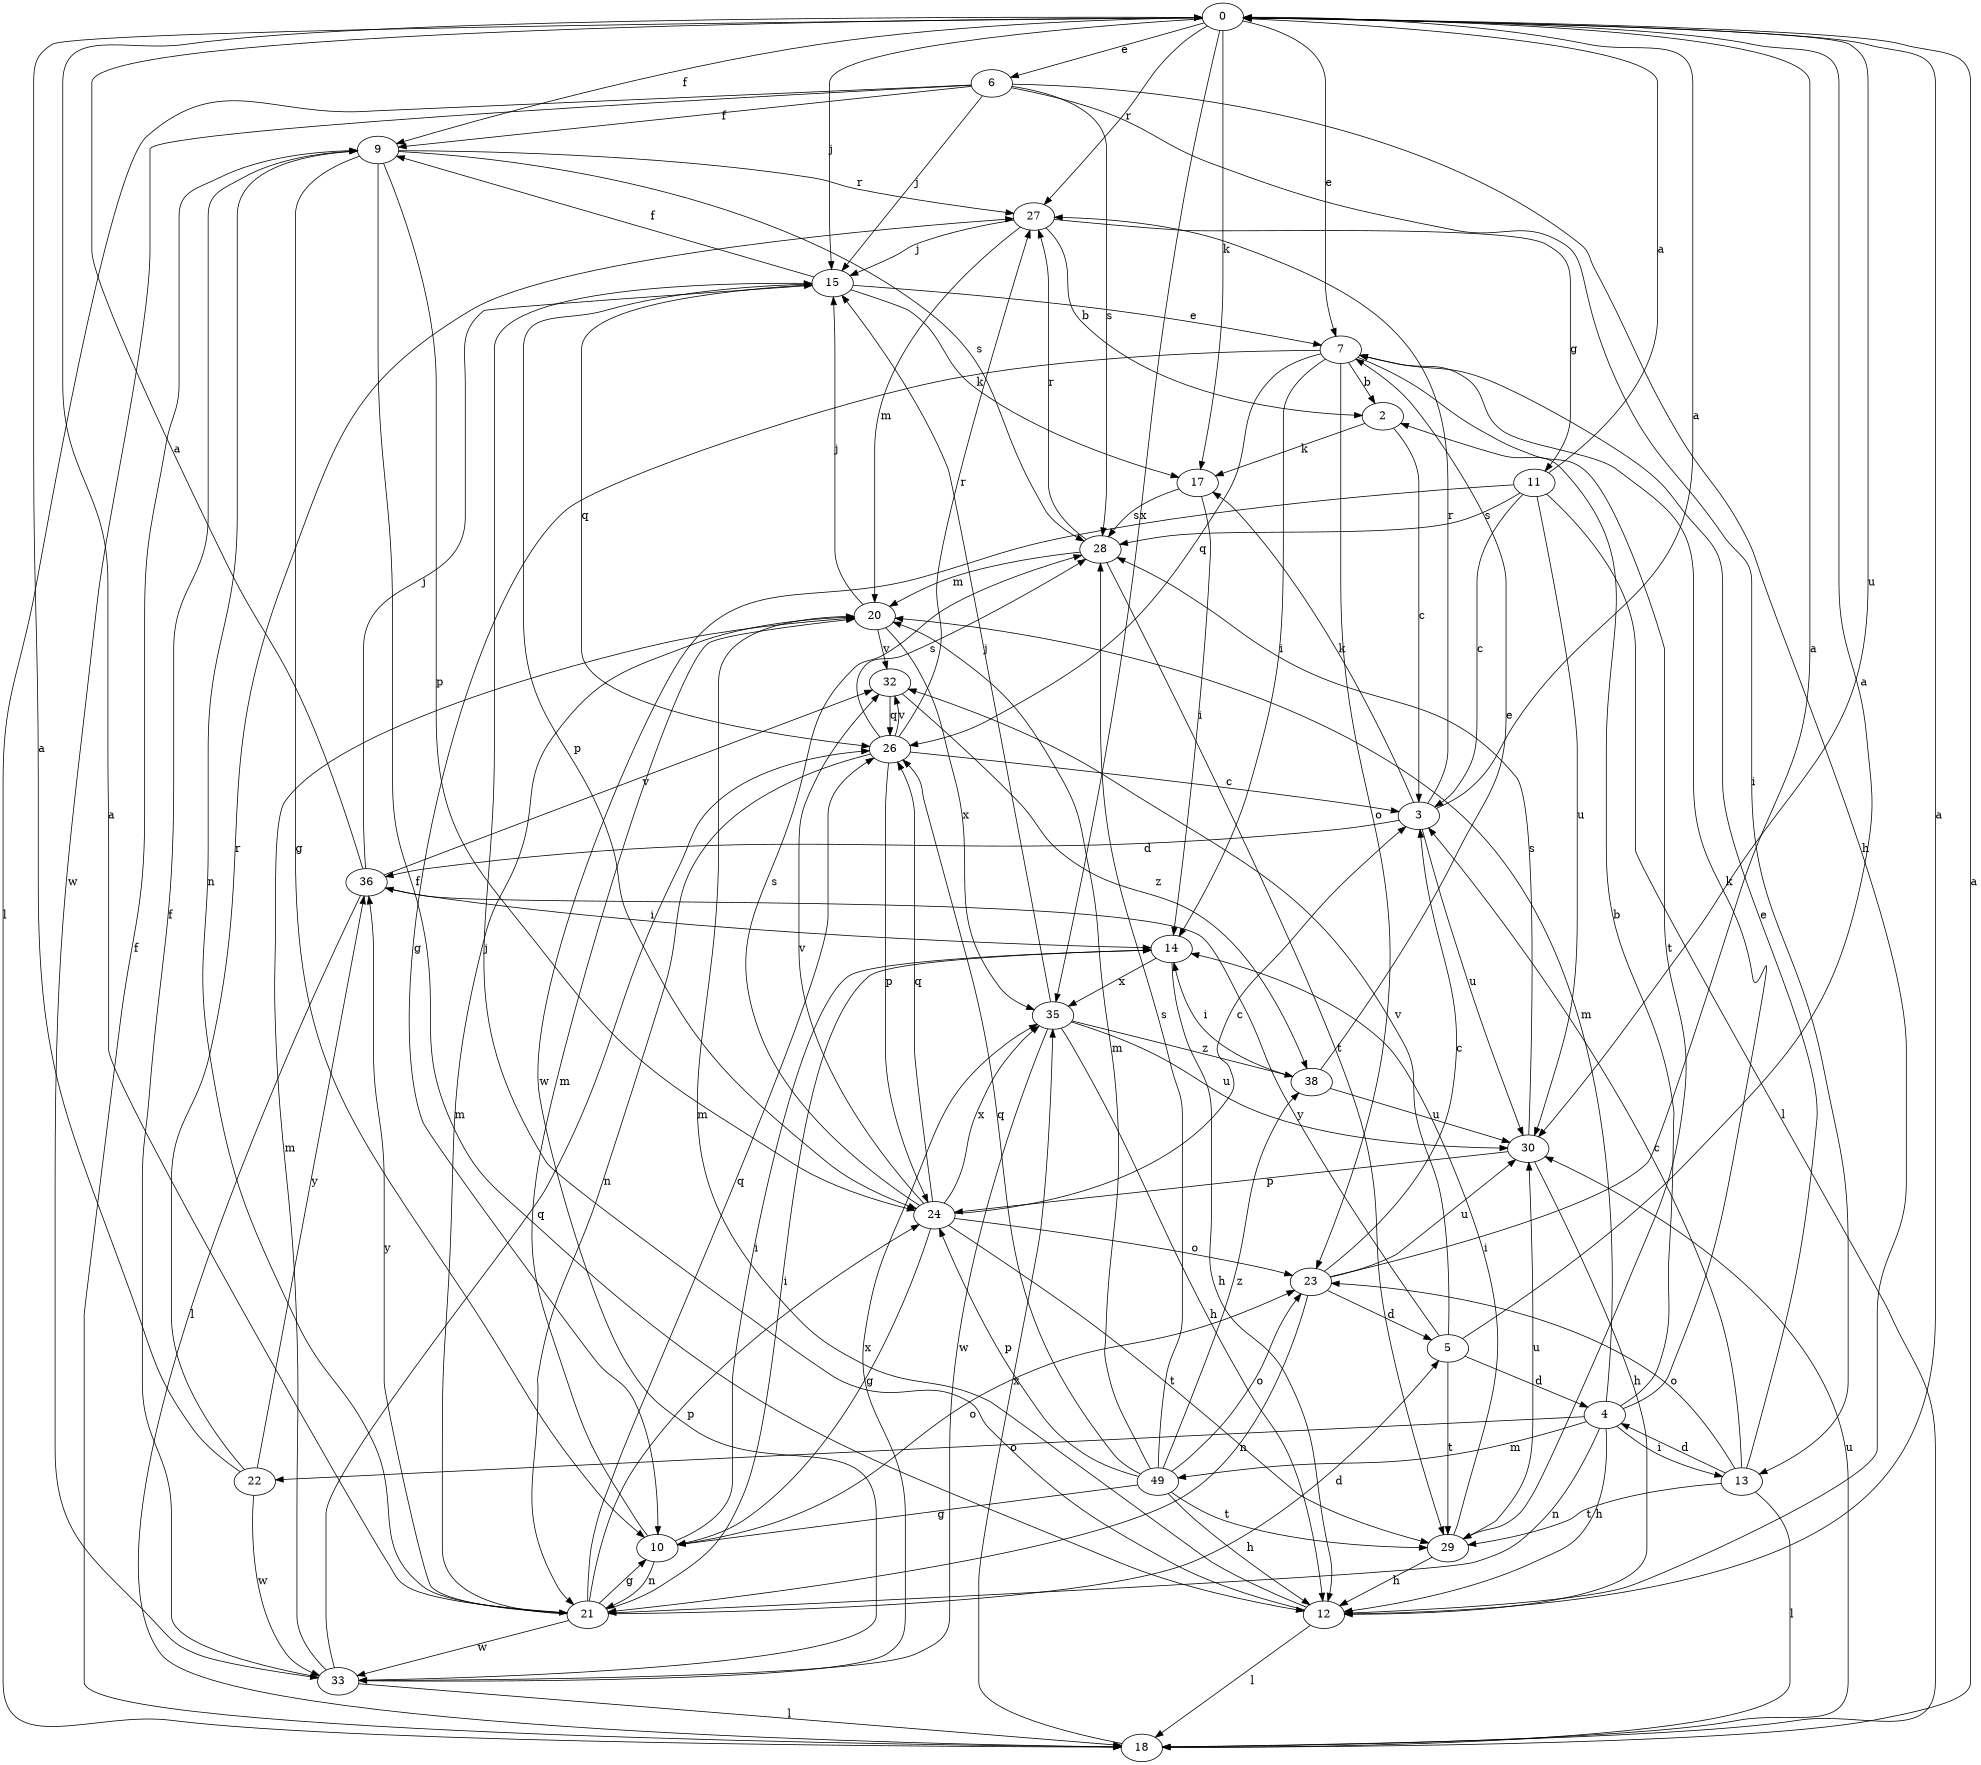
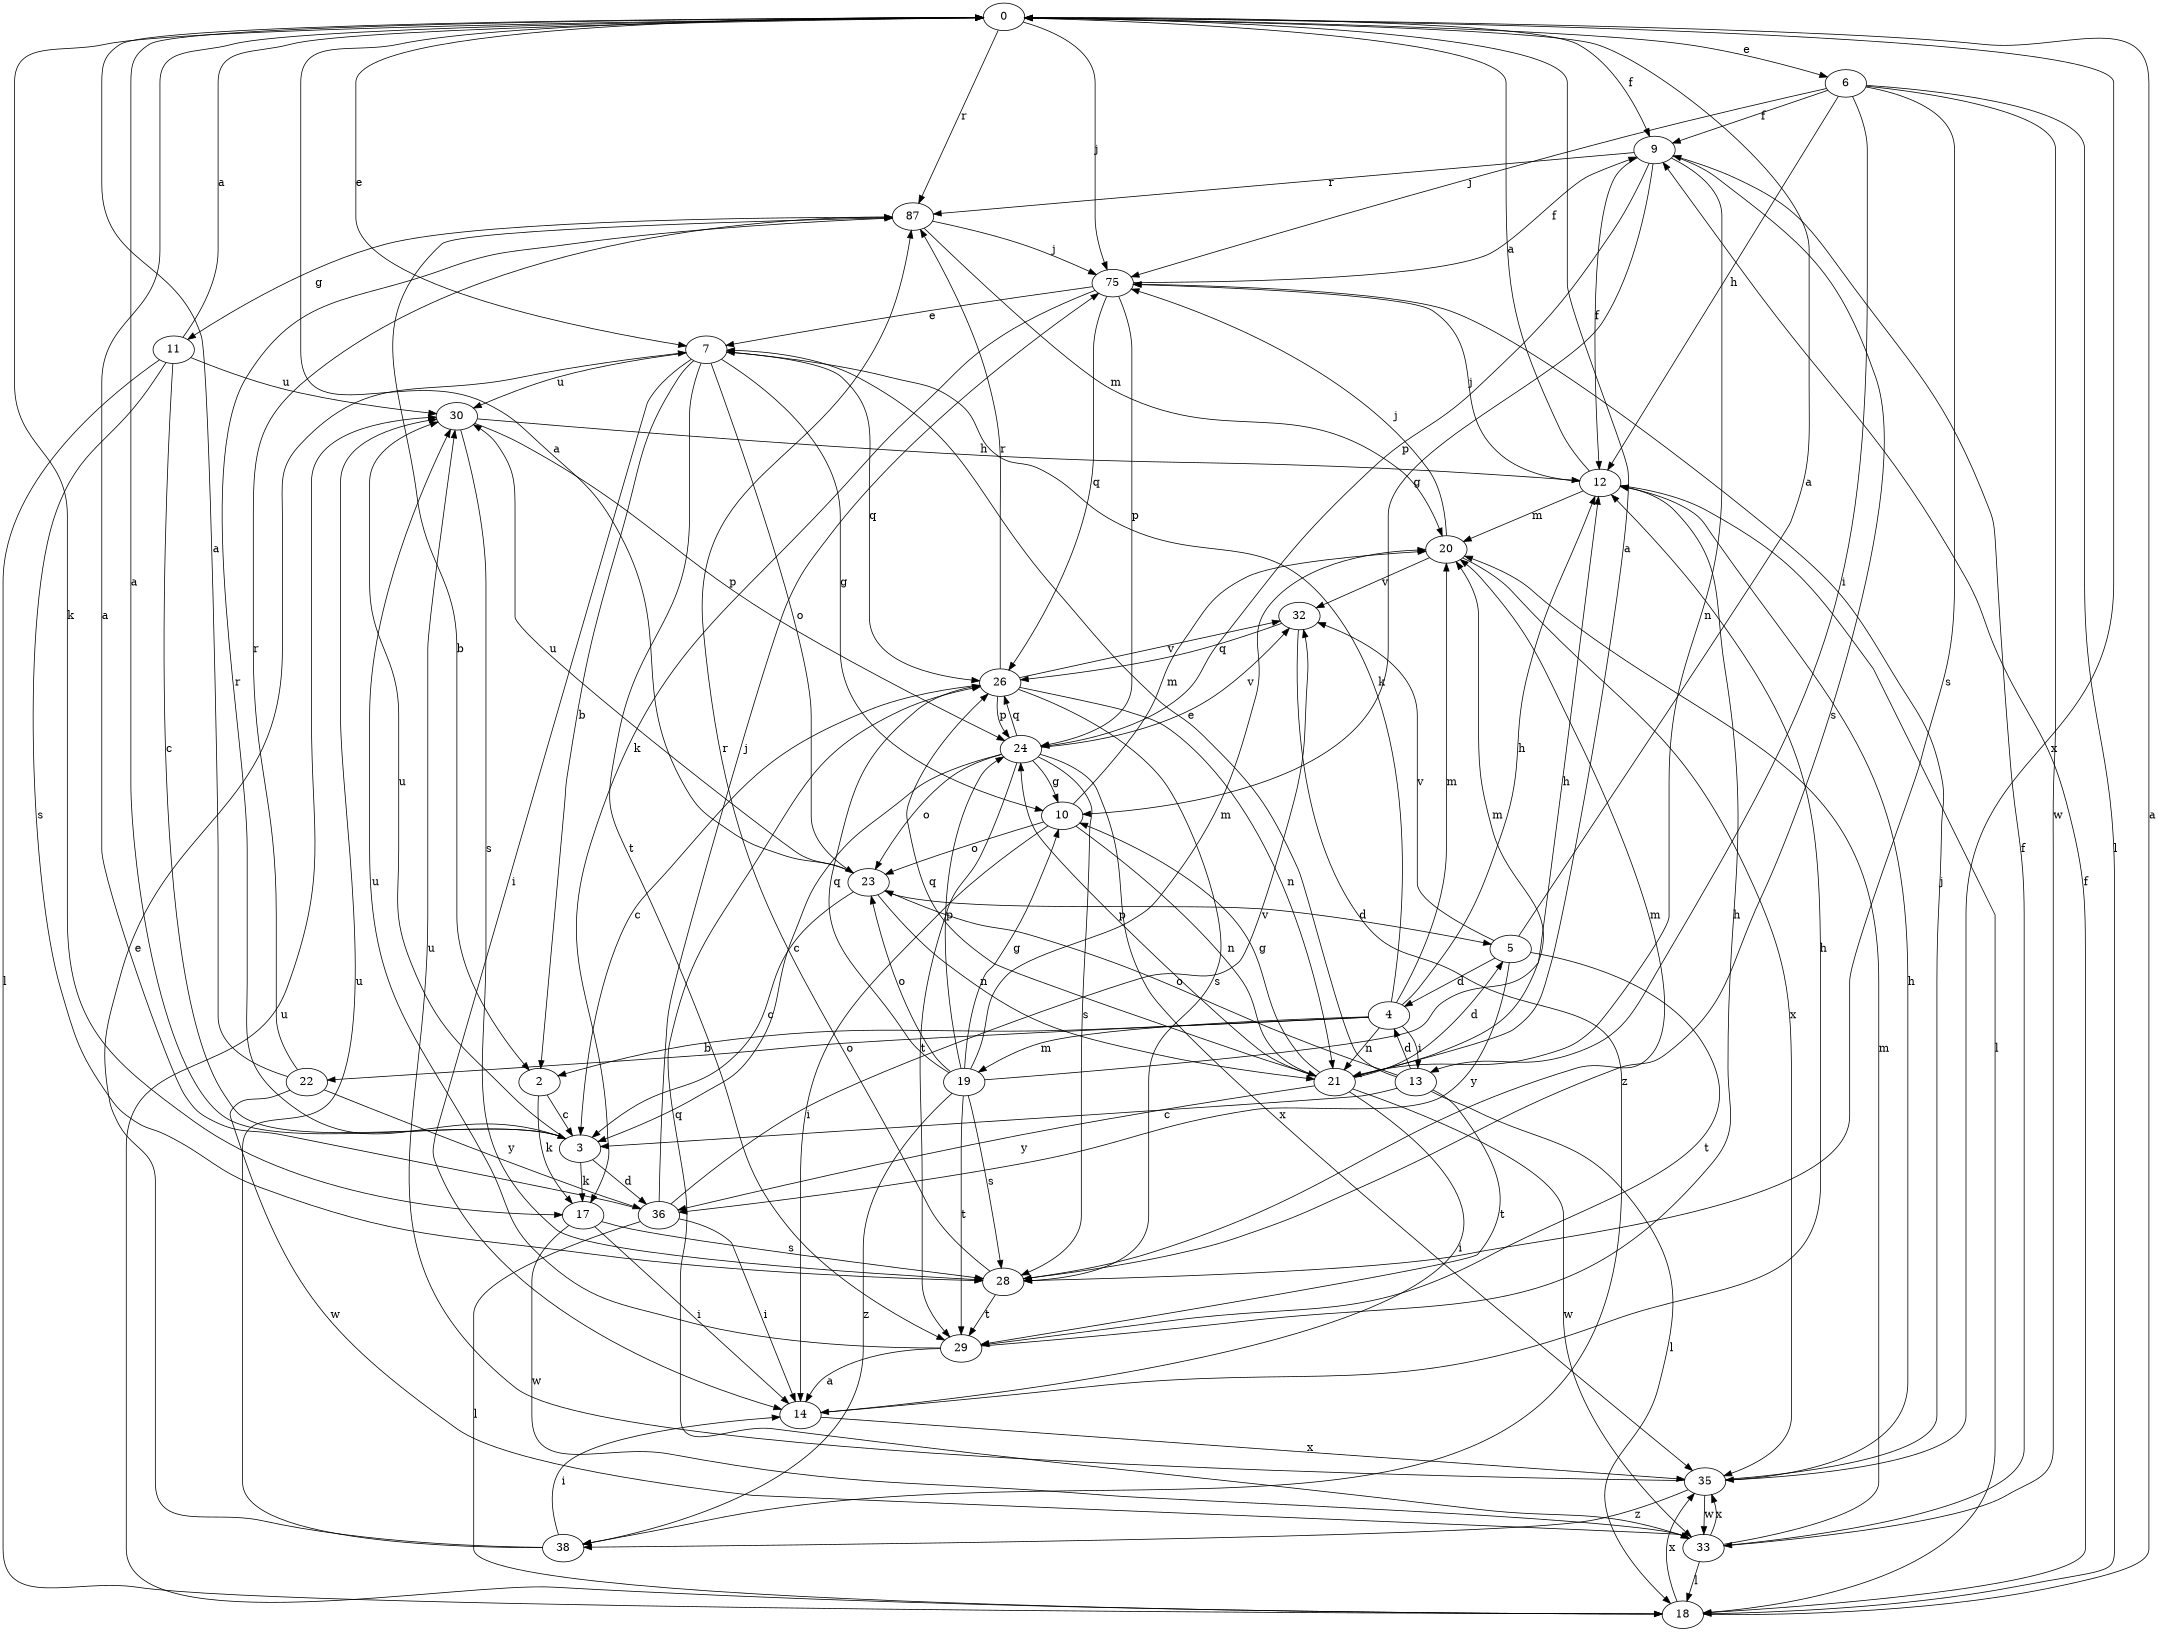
node "27": label "27" -> "87"
node "15": label "15" -> "75"
edge "0" -> "30": now "7" -> "30"
edge "11" -> "33": now "17" -> "33"
edge "29" -> "14": label "i" -> "a"
node "49": label "49" -> "19"
